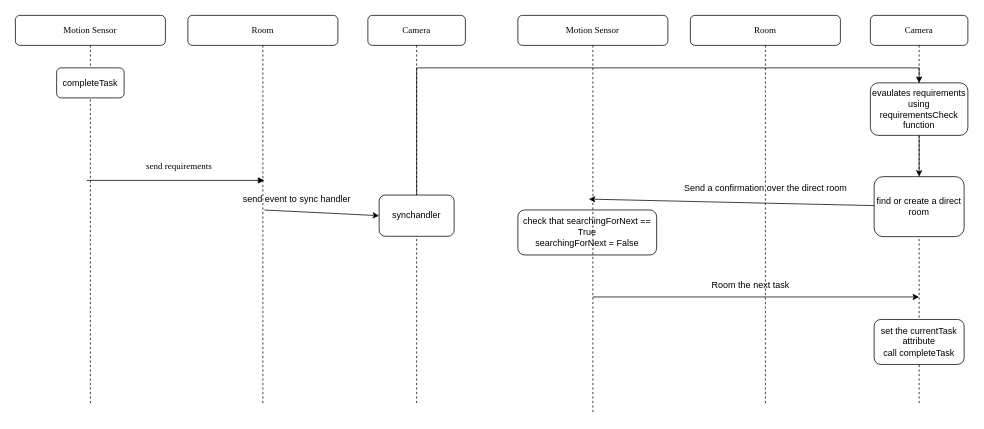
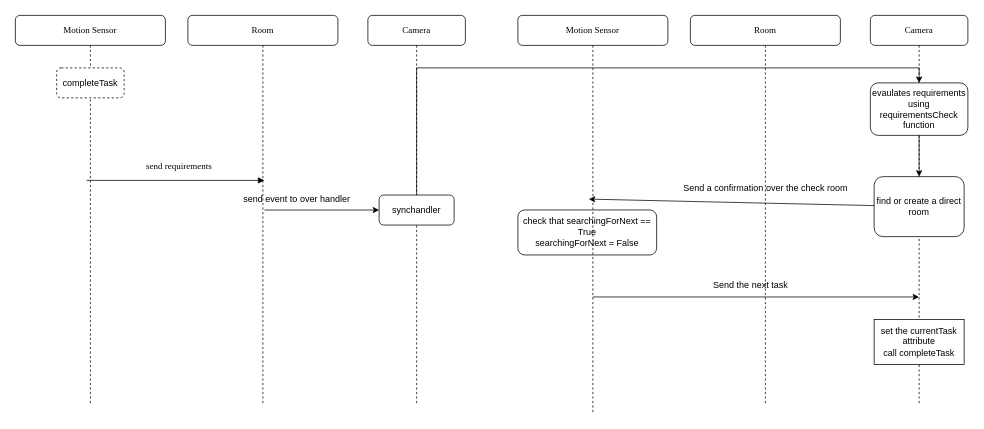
node "completeTask": style solid -> dashed
node "Send a confirmation over the direct room": label "Send a confirmation over the direct room" -> "Send a confirmation over the check room"
node "send event to sync handler": label "send event to sync handler" -> "send event to over handler"
node "synchandler": size 75x41 -> 75x30
node "Room the next task": label "Room the next task" -> "Send the next task"
node "set the currentTask attribute call completeTask": shape rounded rectangle -> rectangle
